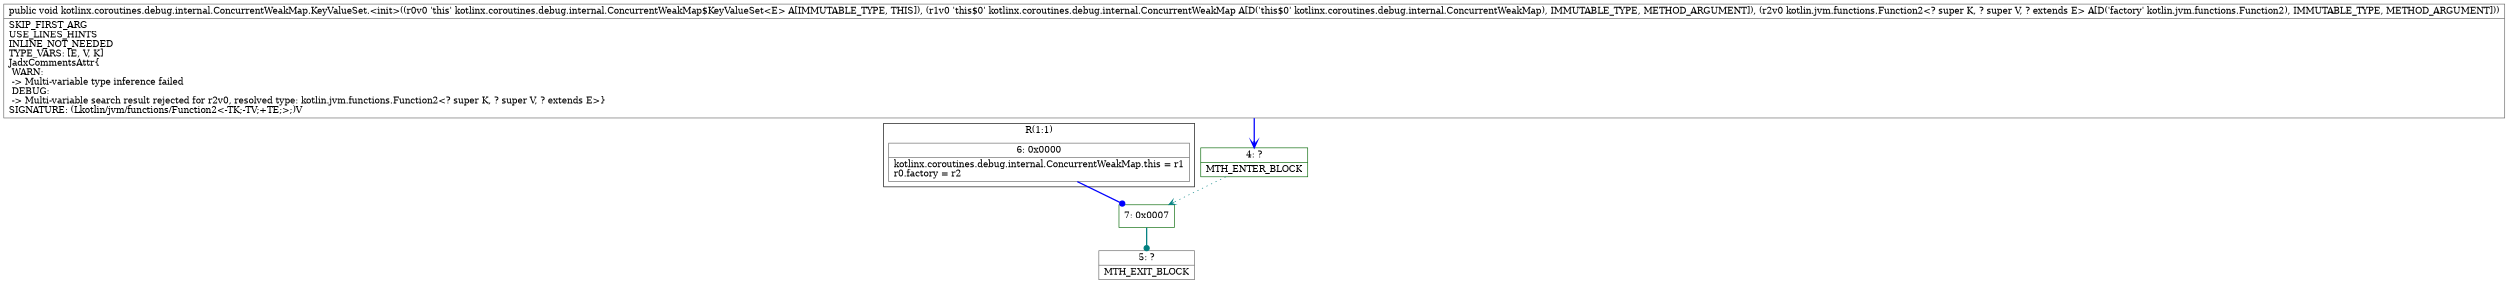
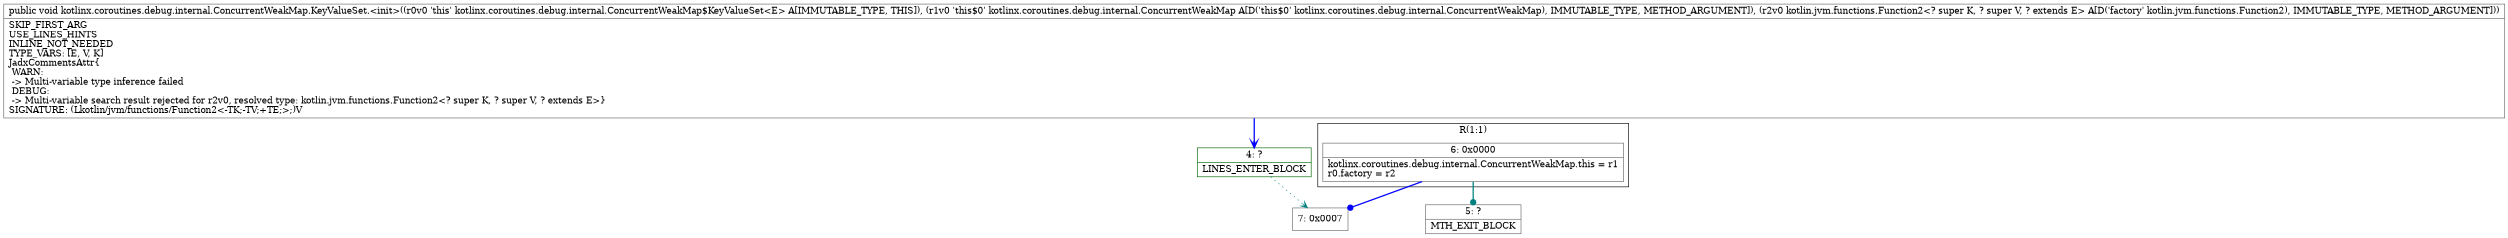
node "4: ?": text "MTH_ENTER_BLOCK" -> "LINES_ENTER_BLOCK"
node "7: 0x0007": color darkgreen -> gray40
edge "7: 0x0007" -> "5: ?": now "6: 0x0000" -> "5: ?"
